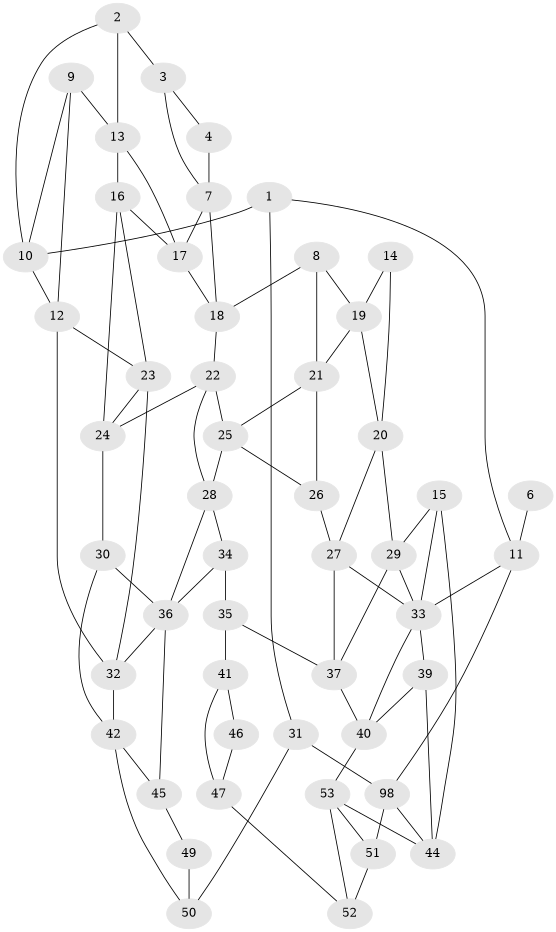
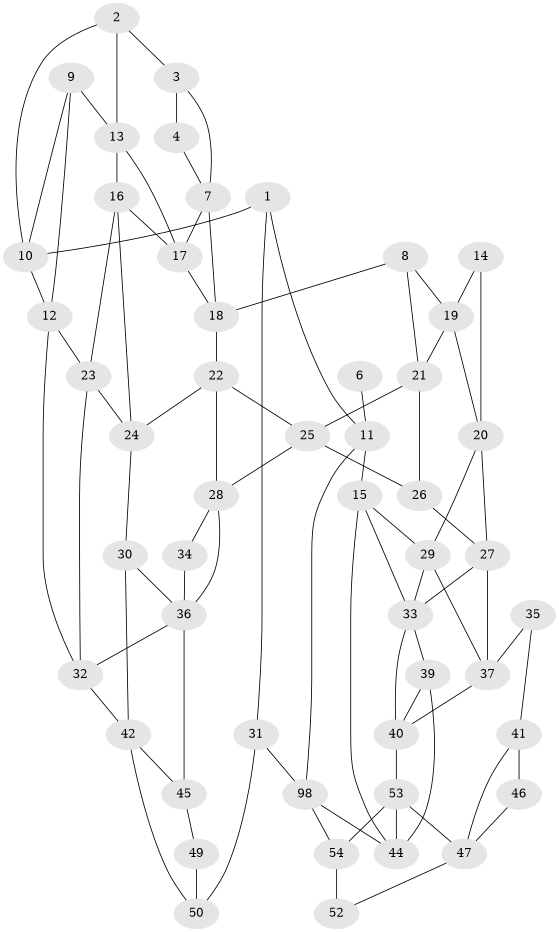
edge "34" -- "35": removed
edge "11" -- "33": now "11" -- "15"
edge "53" -- "52": now "53" -- "47"
node "51": label "51" -> "54"
